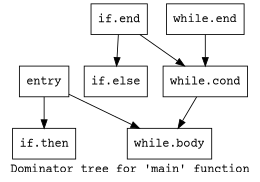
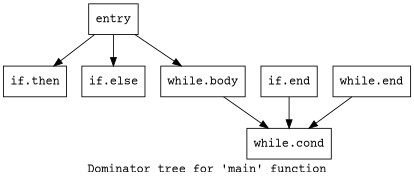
edge "if.end" -> "if.else": now "entry" -> "if.else"
edge "while.cond" -> "while.body": reversed
